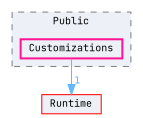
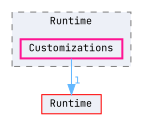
cluster "Public": label "Public" -> "Runtime"
